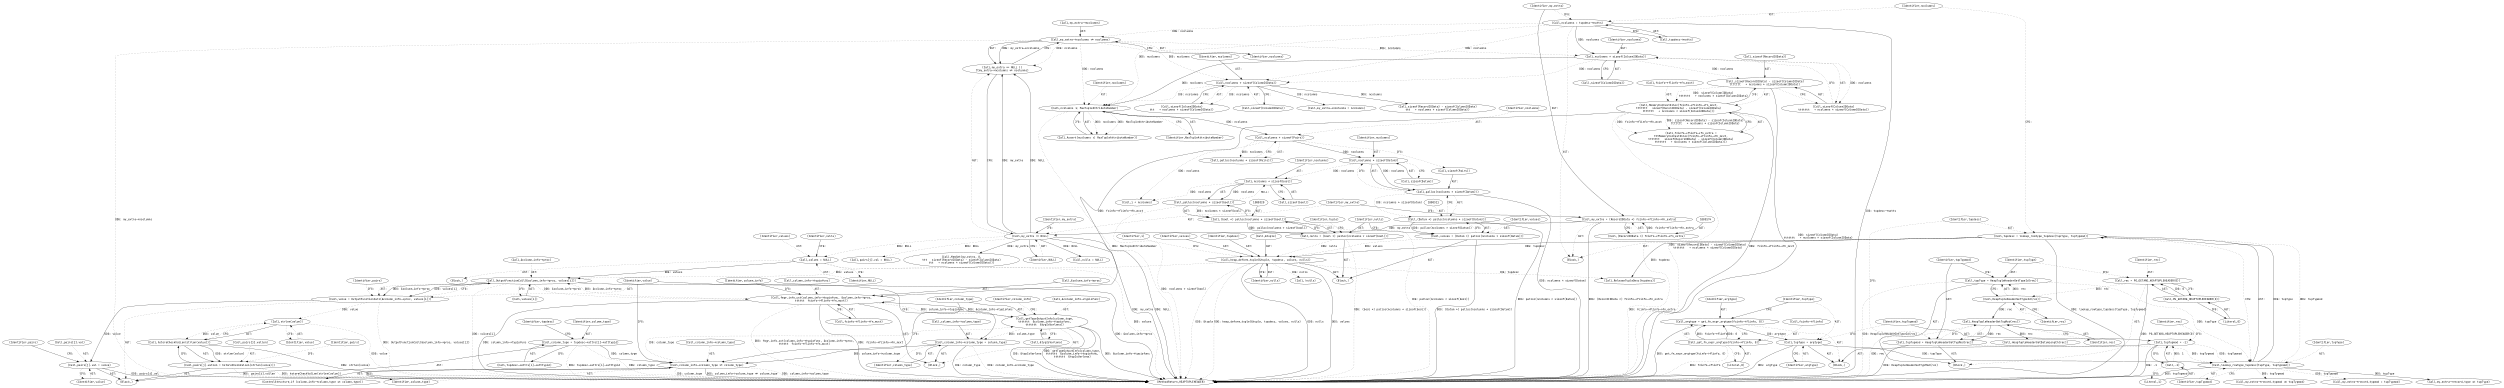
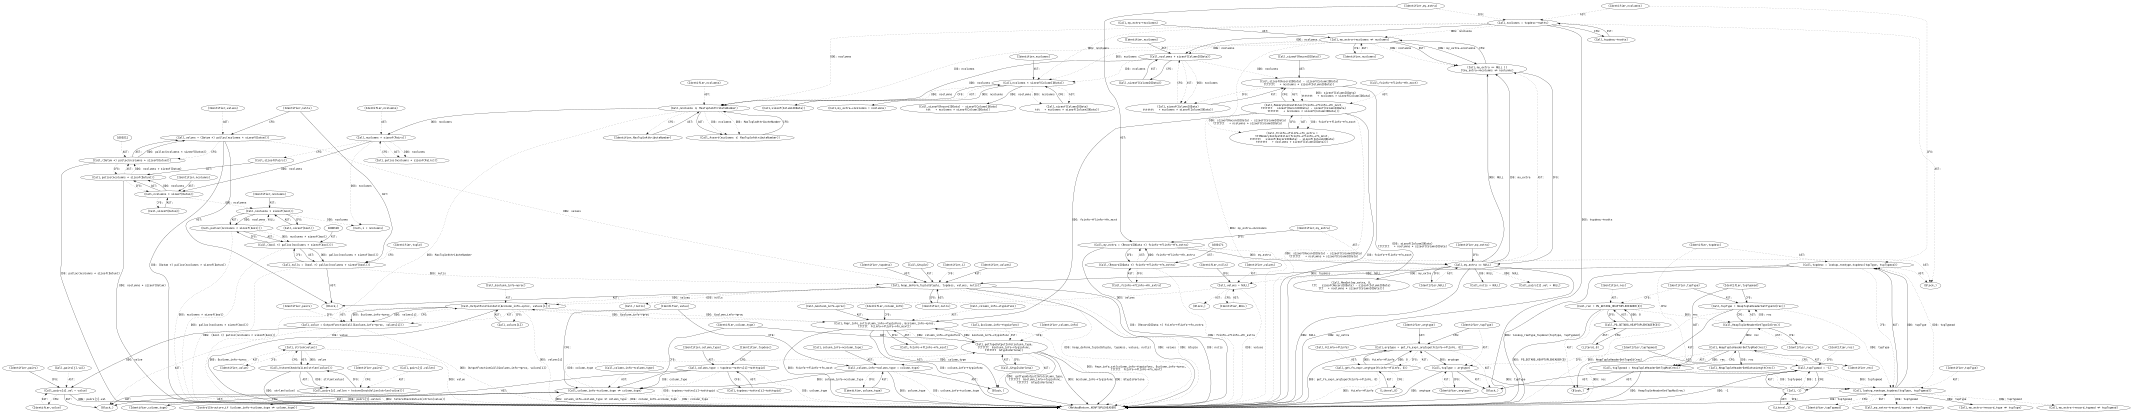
edge "(Call,values = NULL)" -> "(Call,OutputFunctionCall(&column_info->proc, values[i]))": style solid -> dotted
node "(Call,ReleaseTupleDesc(tupdesc))": removed
node "(Call,fcinfo->flinfo->fn_extra)": added
